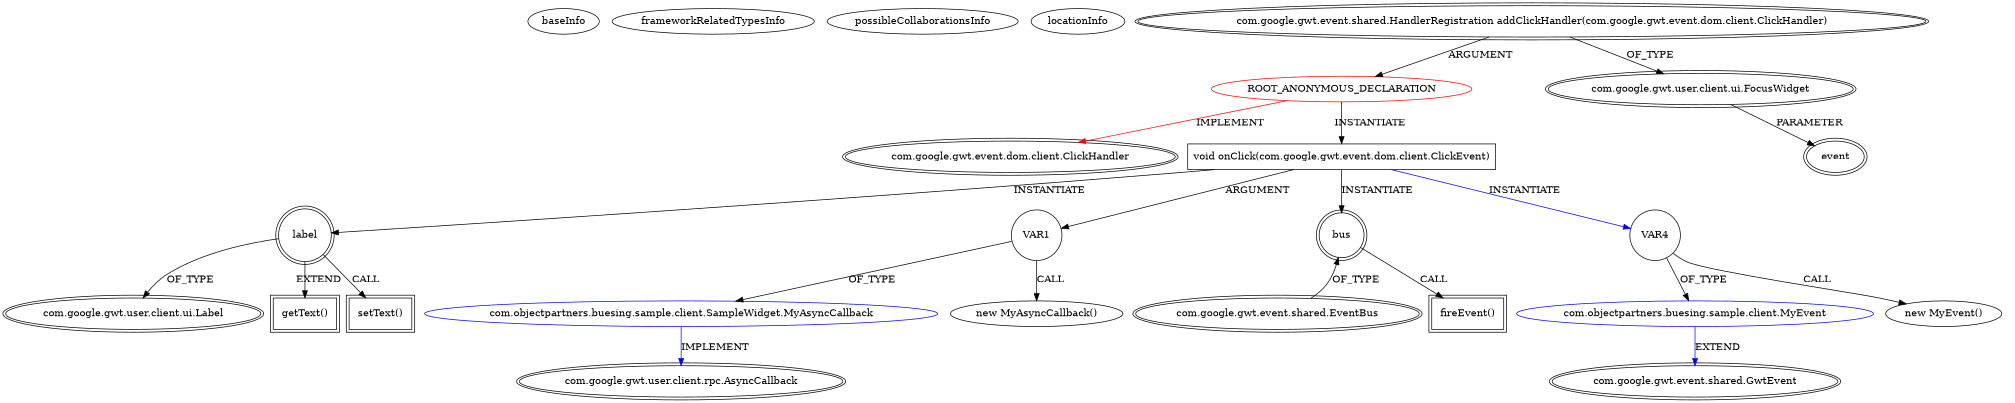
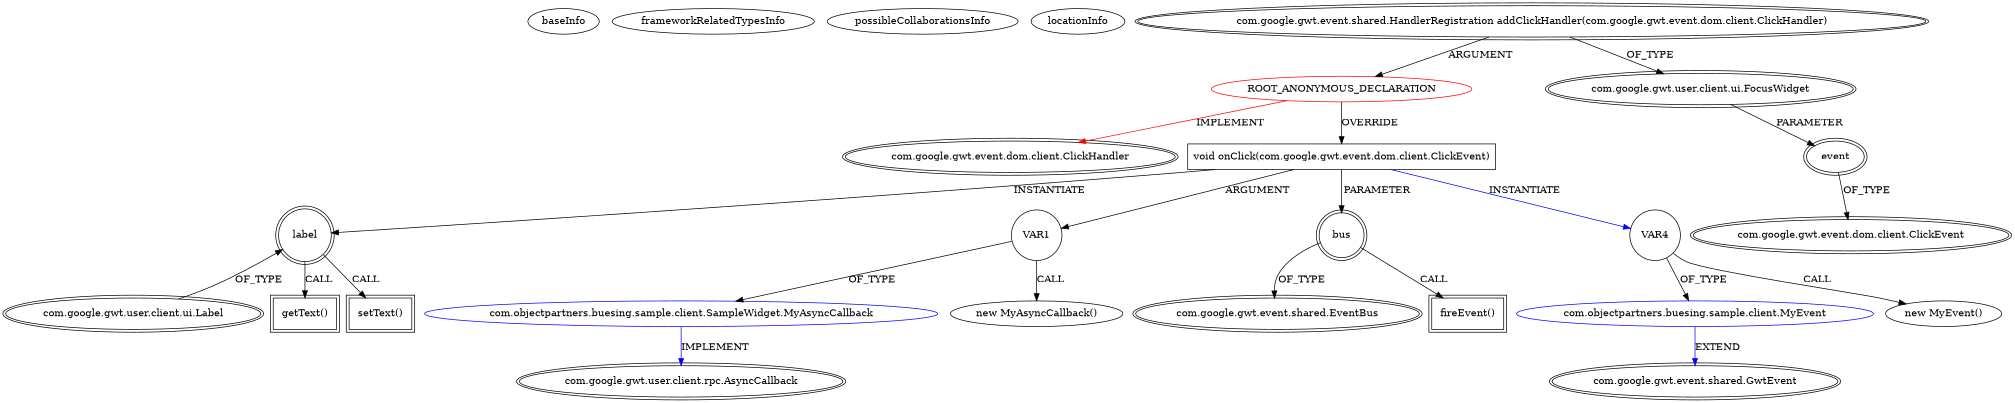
edge "ROOT_ANONYMOUS_DECLARATION" -> "void onClick(com.google.gwt.event.dom.client.ClickEvent)": label "INSTANTIATE" -> "OVERRIDE"
edge "void onClick(com.google.gwt.event.dom.client.ClickEvent)" -> "bus": label "INSTANTIATE" -> "PARAMETER"
node "com.google.gwt.event.dom.client.ClickEvent": added
edge "label" -> "com.google.gwt.user.client.ui.Label": reversed
edge "label" -> "getText()": label "EXTEND" -> "CALL"
edge "com.google.gwt.event.shared.EventBus" -> "bus": reversed
